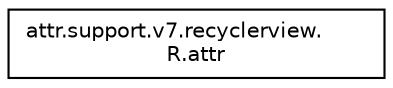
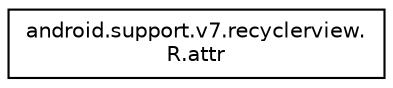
node "attr.support.v7.recyclerview. R.attr": label "attr.support.v7.recyclerview. R.attr" -> "android.support.v7.recyclerview. R.attr"
